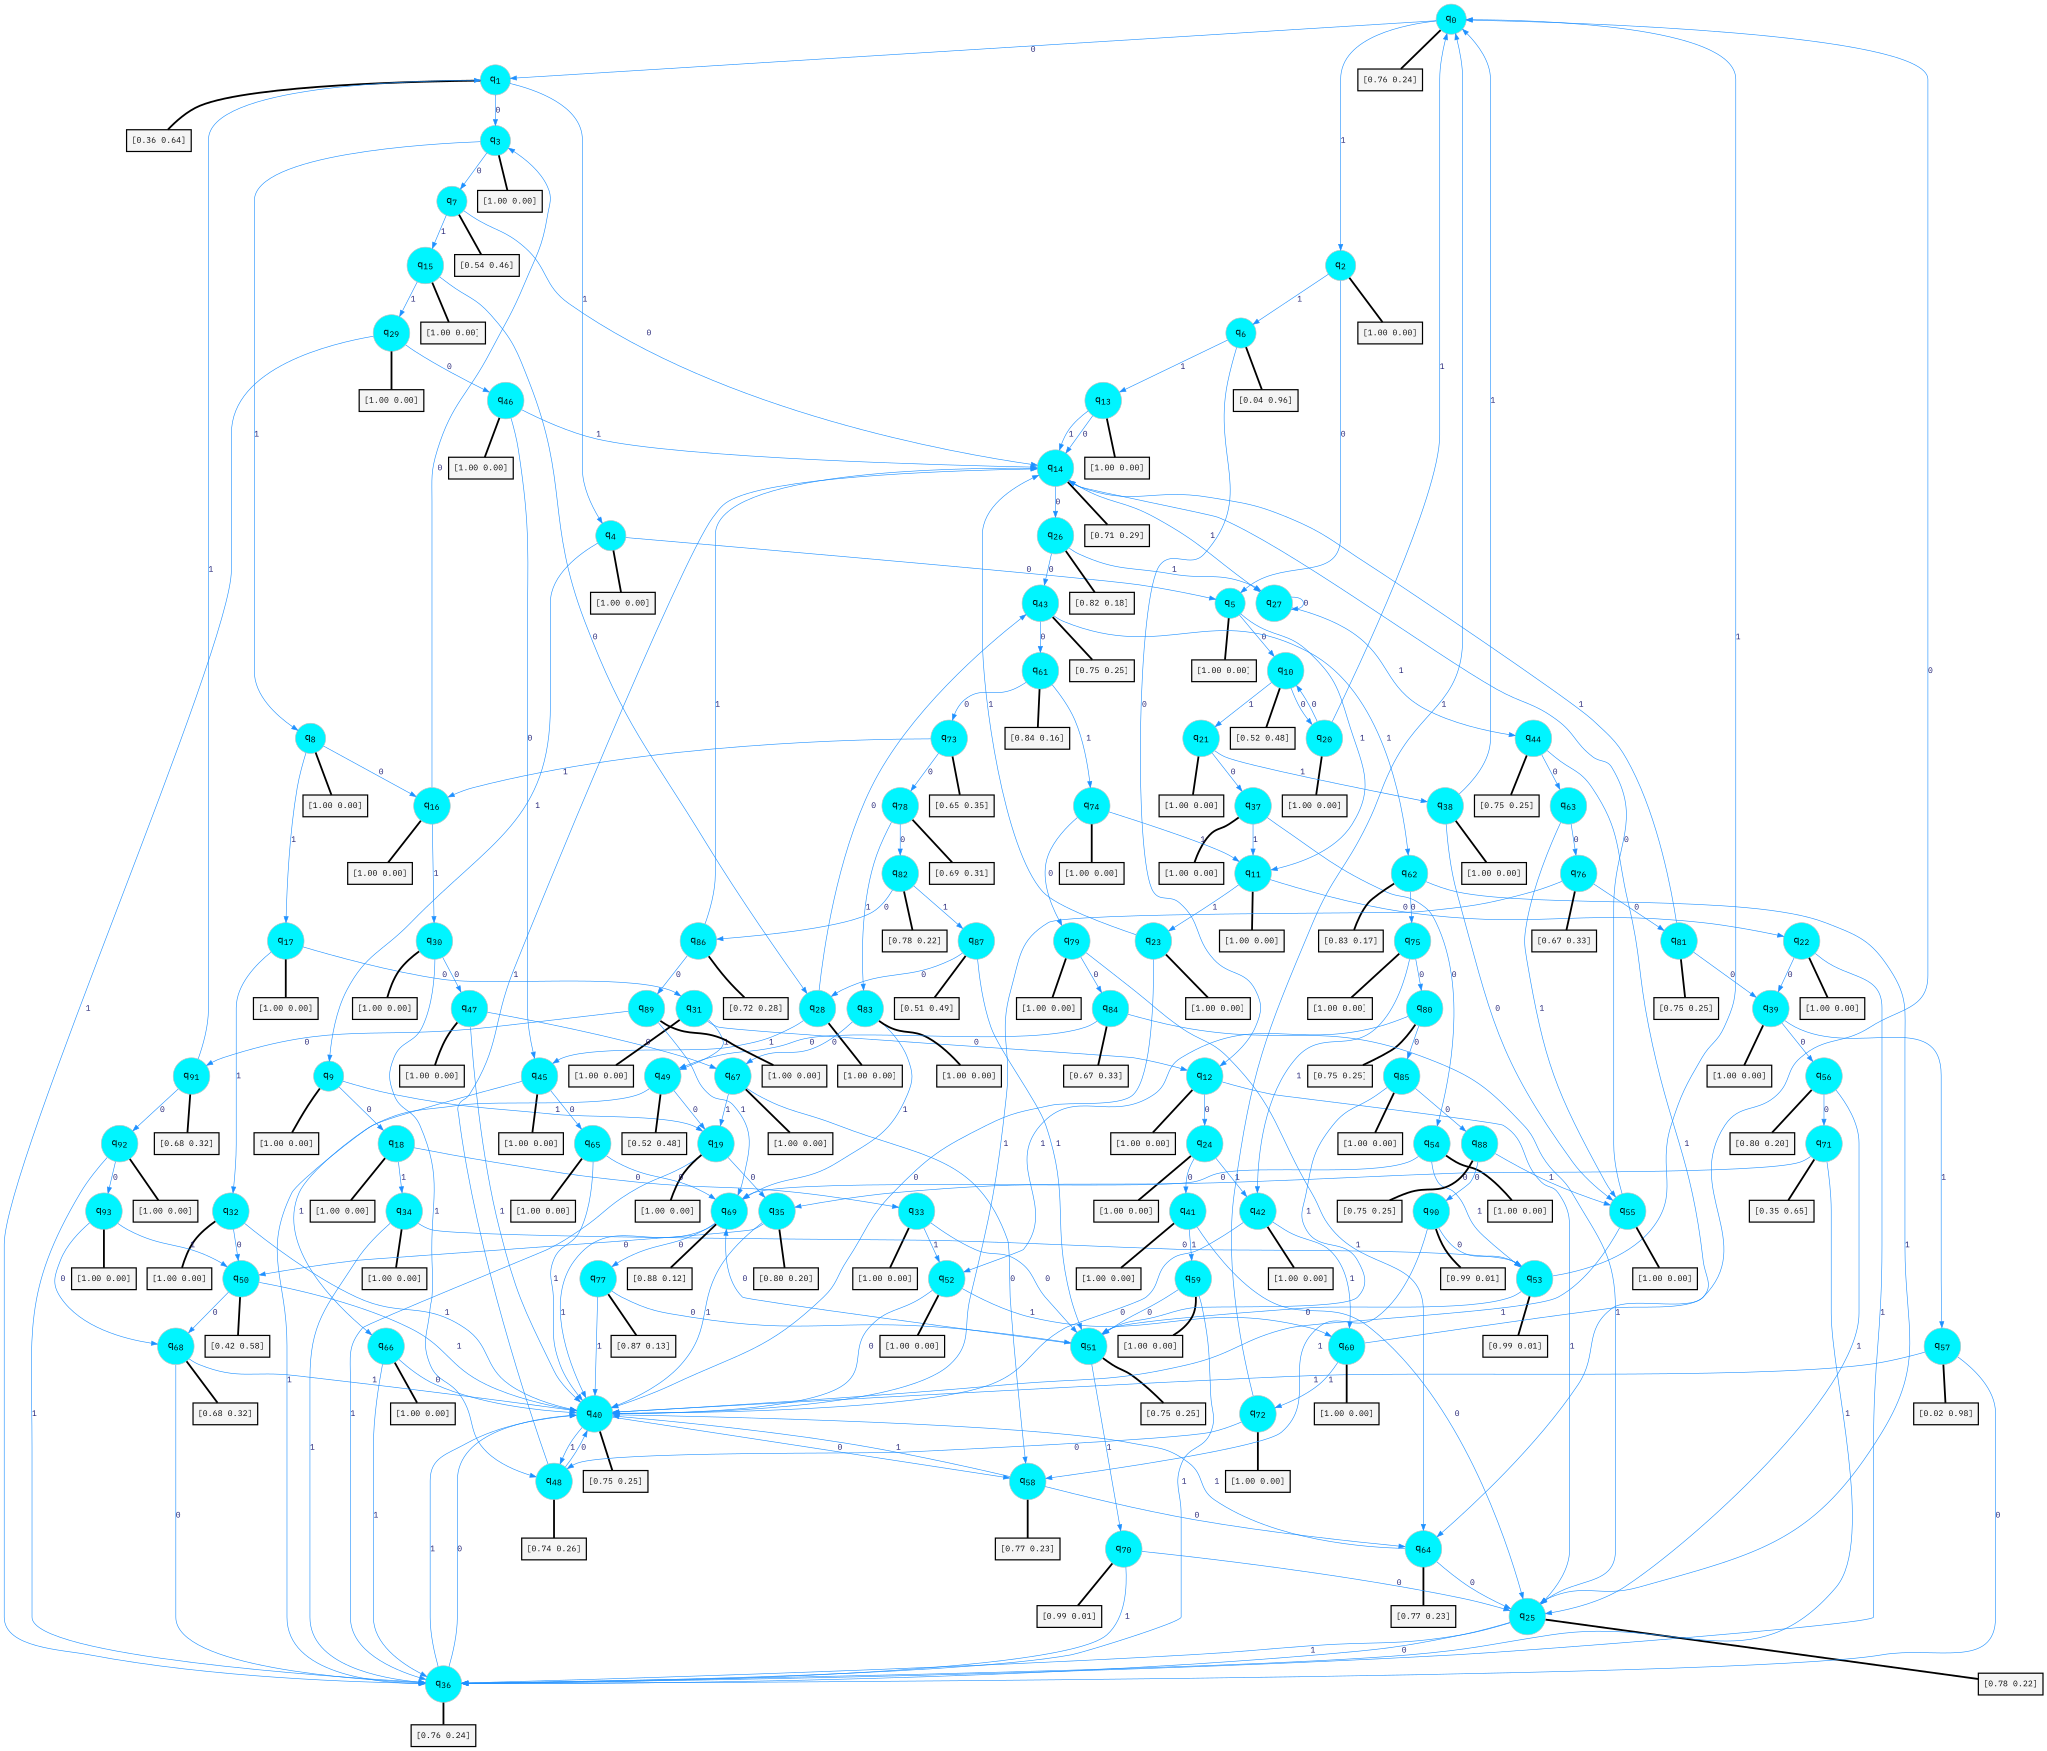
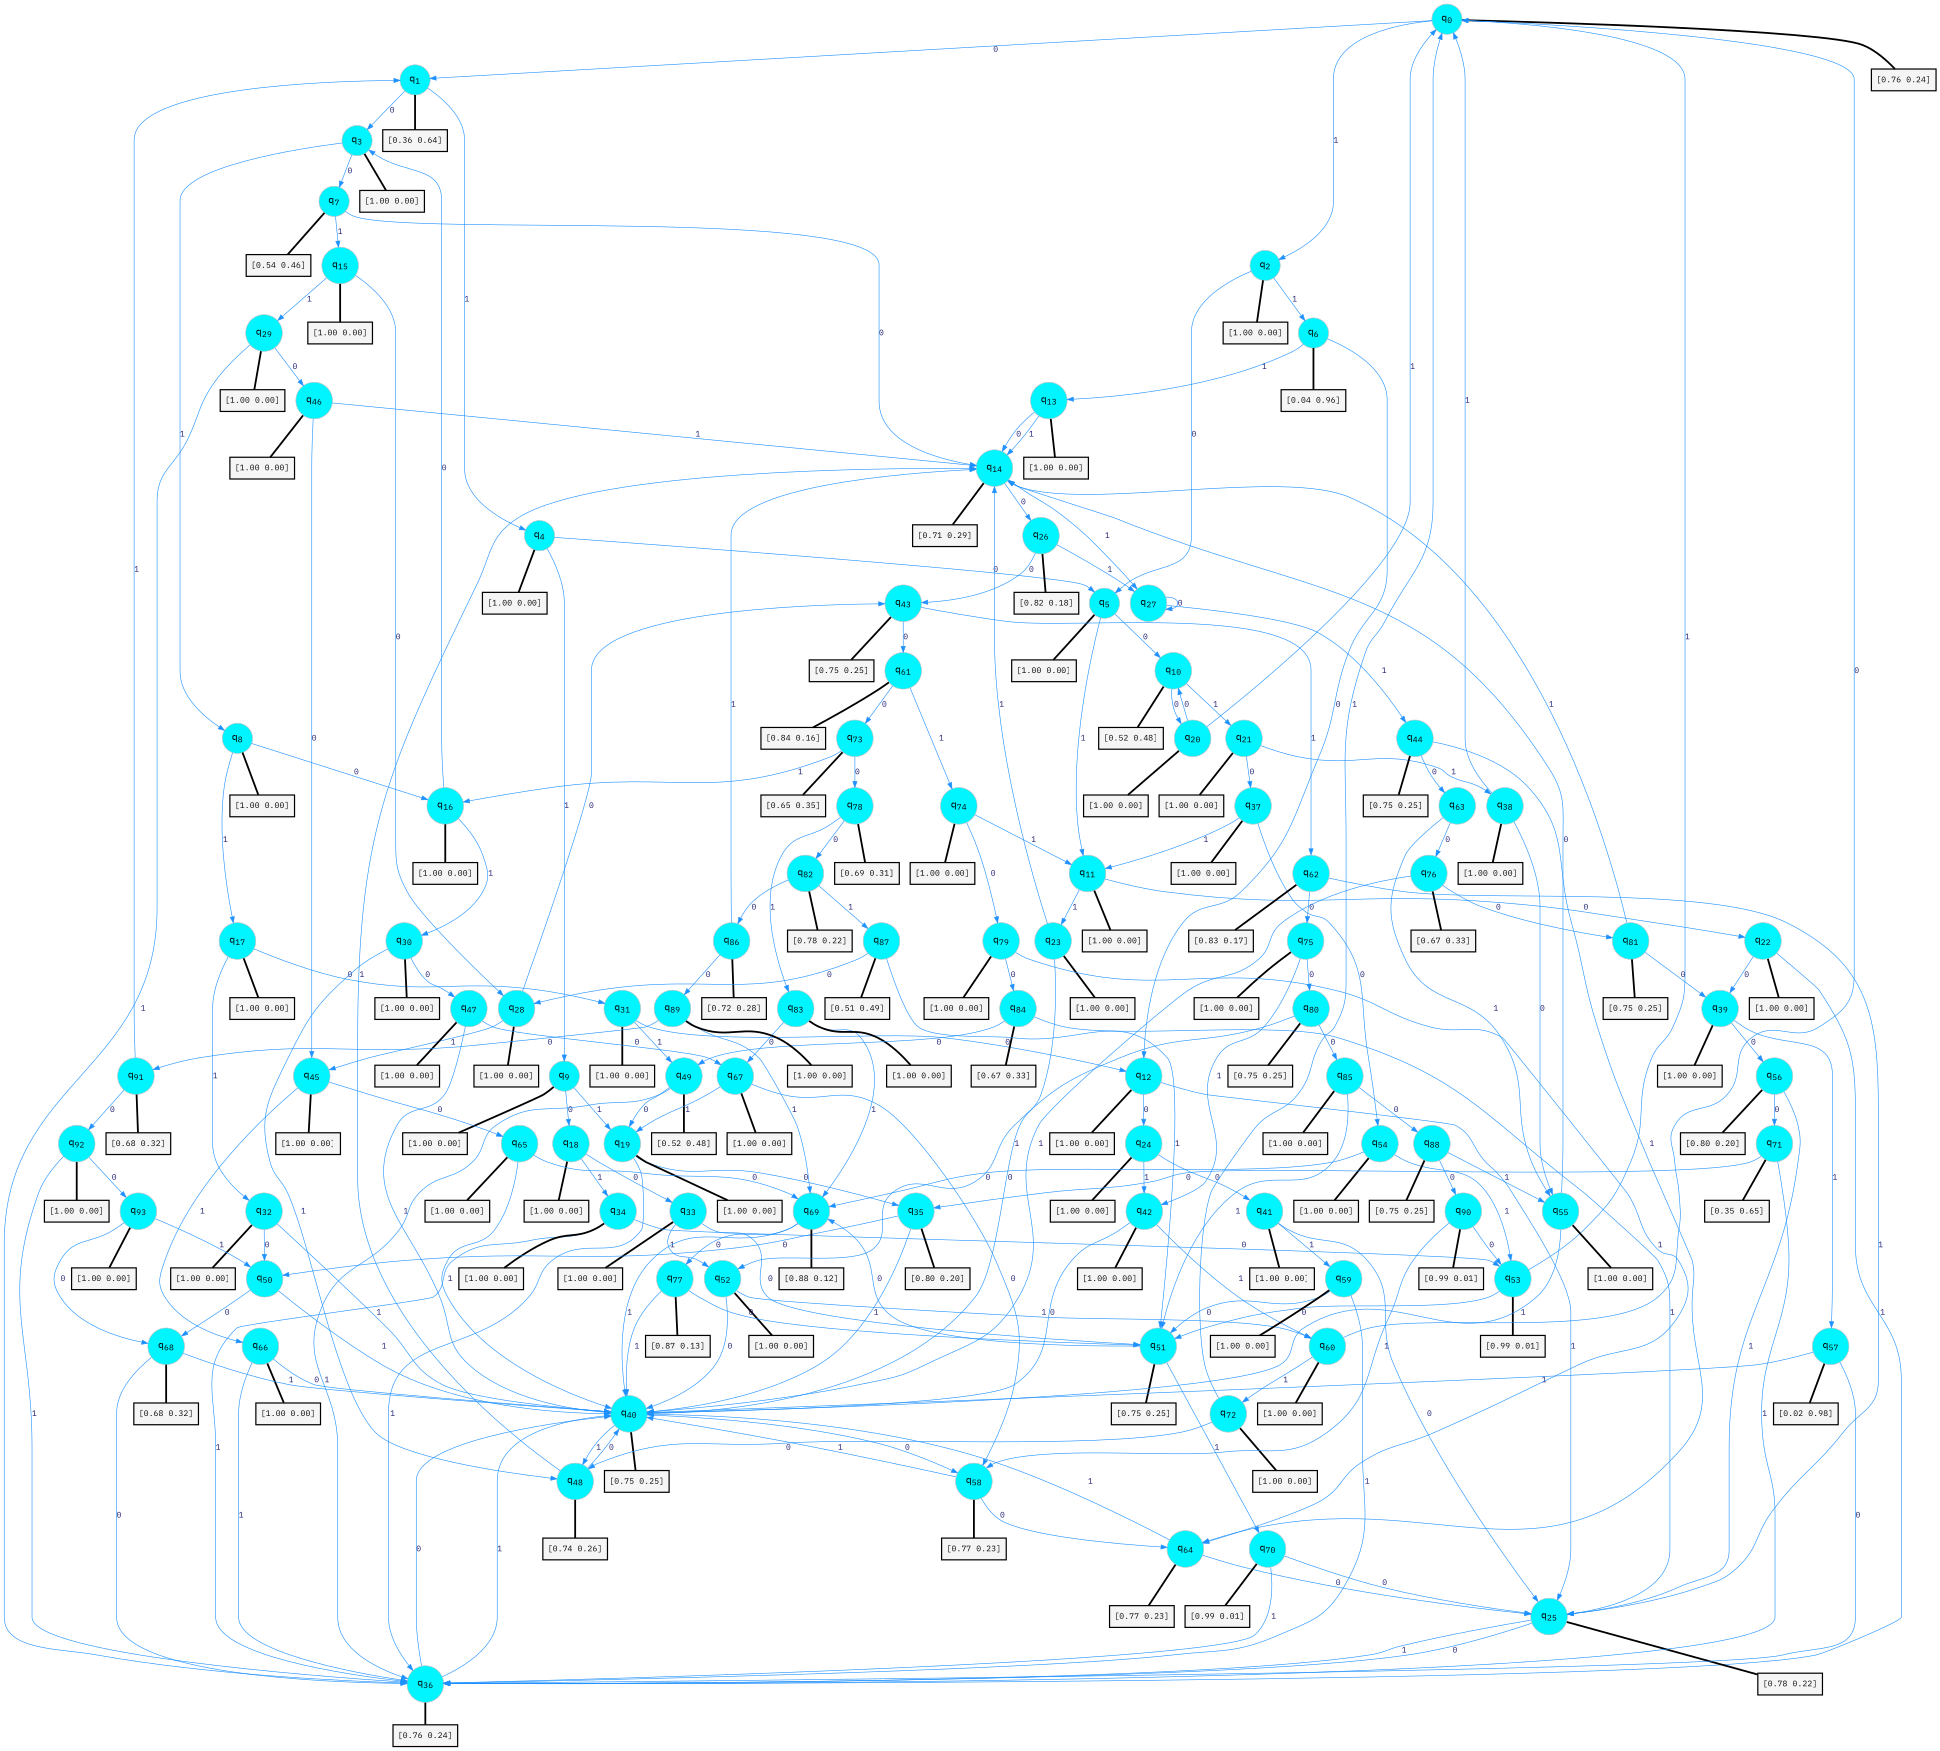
node "[0.42 0.58]": removed
